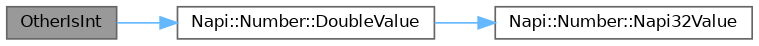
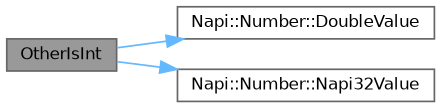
edge "Napi::Number::DoubleValue" -> "Napi::Number::Napi32Value": now "OtherIsInt" -> "Napi::Number::Napi32Value"
